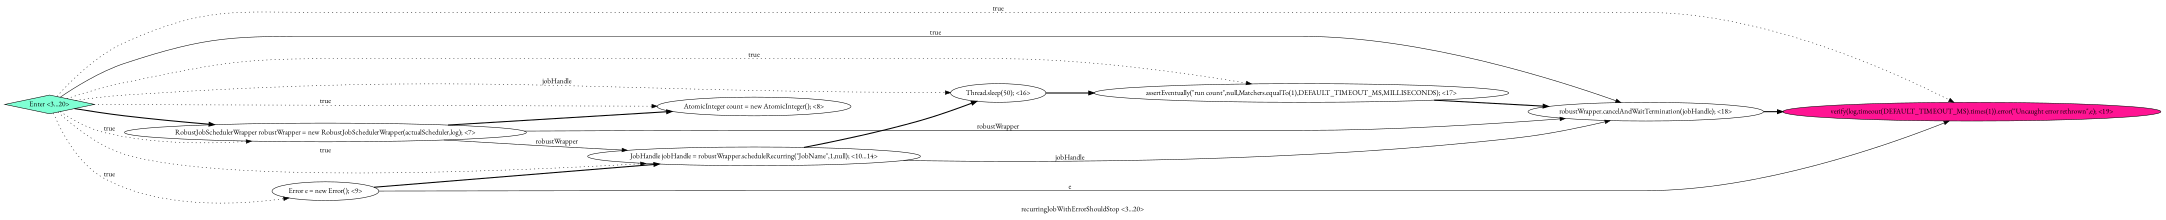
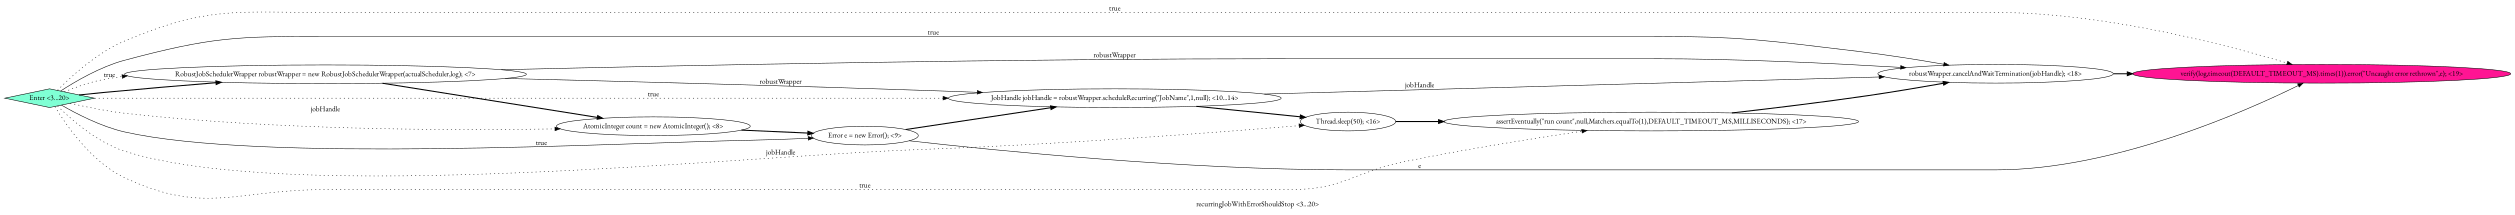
edge "Enter <3...20>" -> "AtomicInteger count = new AtomicInteger(); <8>": label "true" -> "jobHandle"
edge "AtomicInteger count = new AtomicInteger(); <8>" -> "Error e = new Error(); <9>": added
edge "Enter <3...20>" -> "Error e = new Error(); <9>": style dotted -> solid
